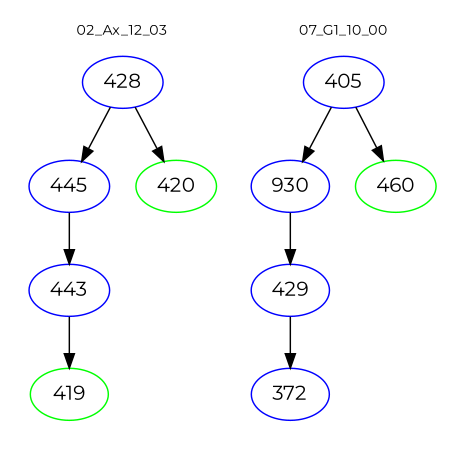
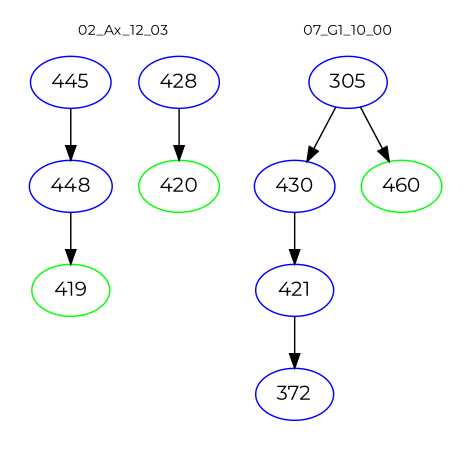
node "405": label "405" -> "305"
edge "428" -> "445": removed
node "930": label "930" -> "430"
node "443": label "443" -> "448"
node "429": label "429" -> "421"
